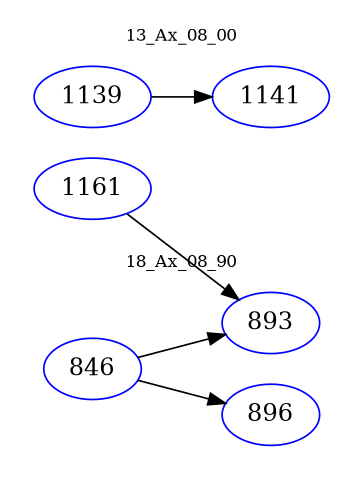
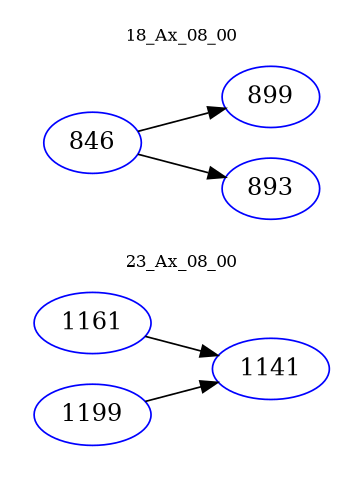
cluster "13_Ax_08_00": label "13_Ax_08_00" -> "23_Ax_08_00"
node "1139": label "1139" -> "1199"
edge "1161" -> "893": now "1161" -> "1141"
cluster "18_Ax_08_90": label "18_Ax_08_90" -> "18_Ax_08_00"
node "896": label "896" -> "899"
